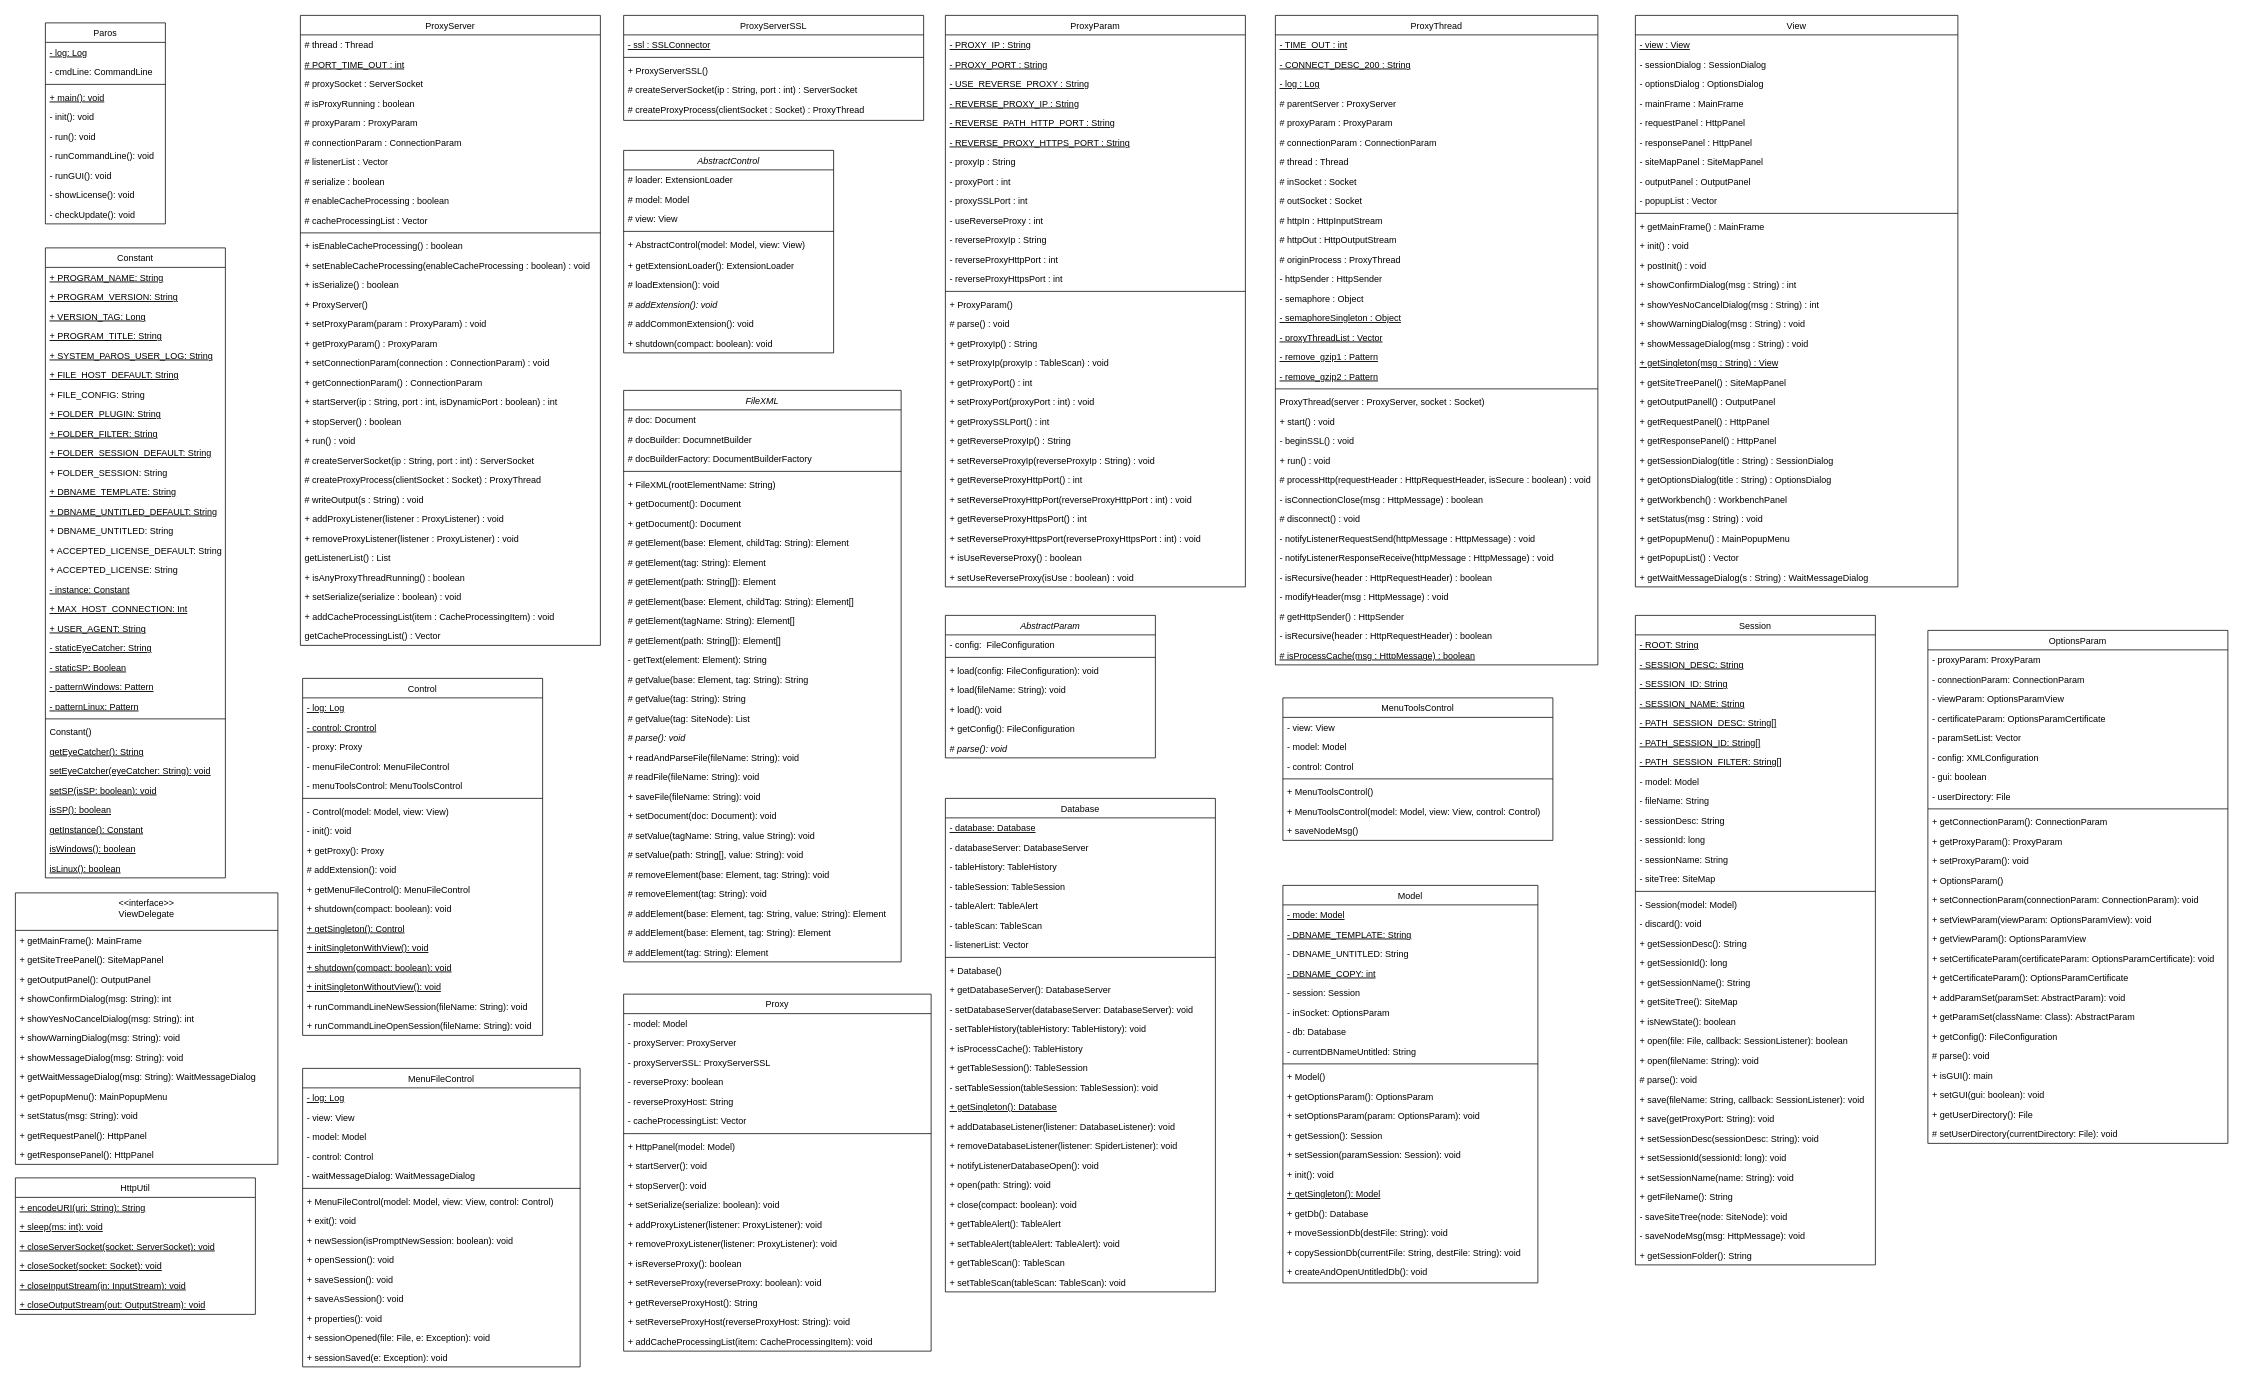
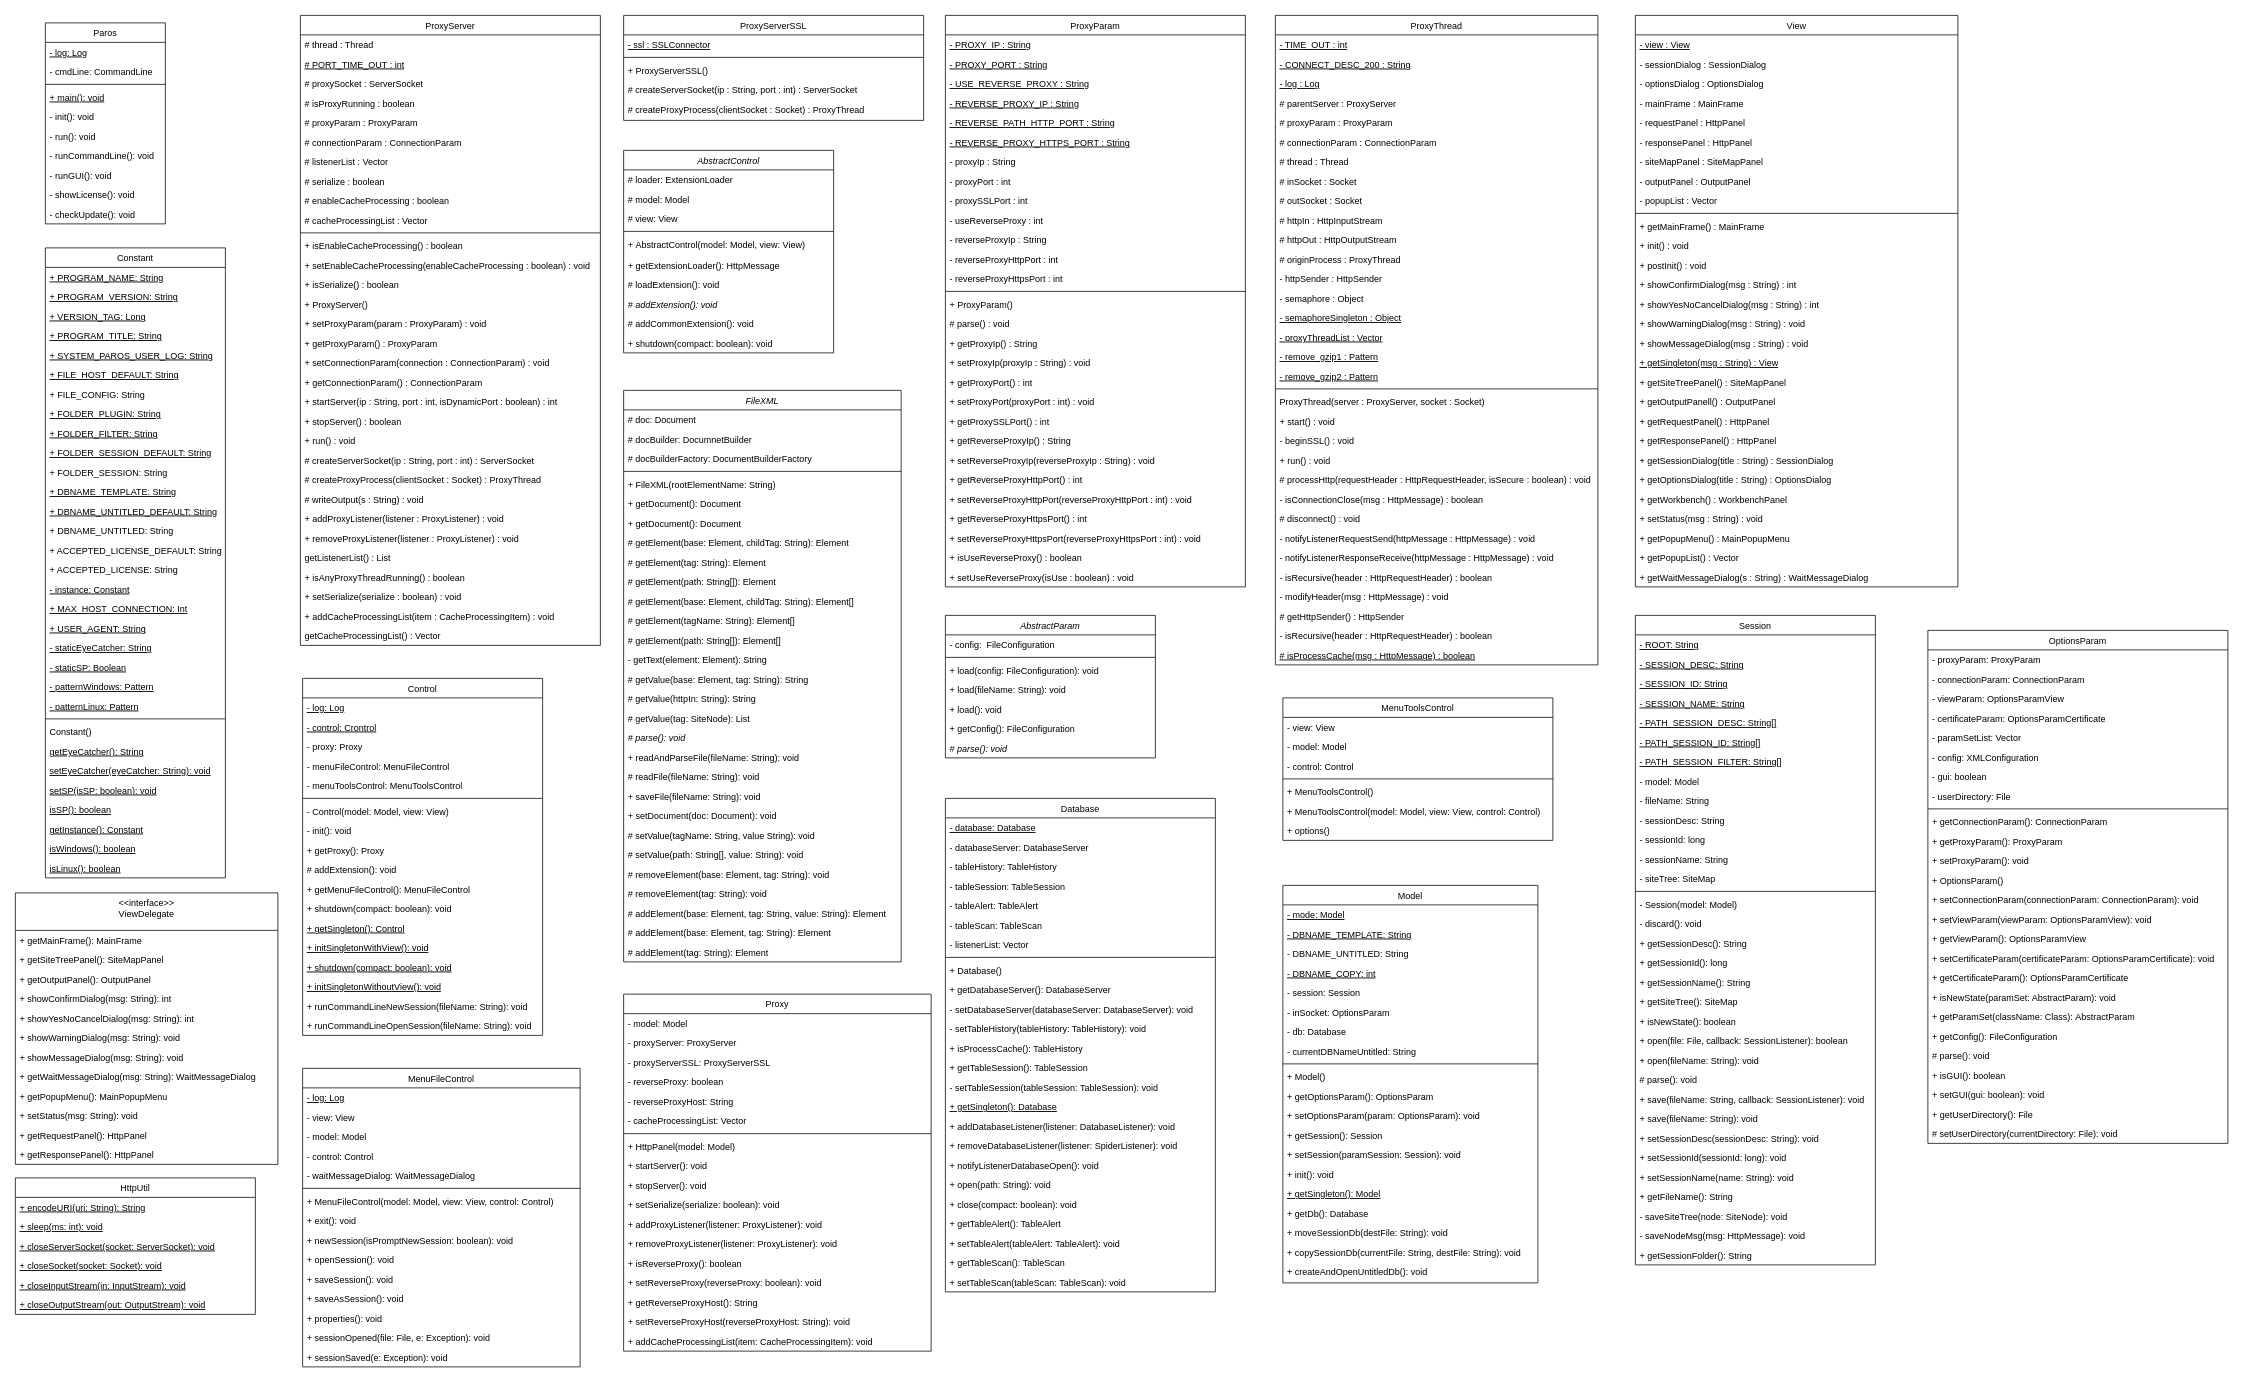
node "+ getExtensionLoader(): ExtensionLoader": label "+ getExtensionLoader(): ExtensionLoader" -> "+ getExtensionLoader(): HttpMessage"
node "+ setProxyIp(proxyIp : TableScan) : void": label "+ setProxyIp(proxyIp : TableScan) : void" -> "+ setProxyIp(proxyIp : String) : void"
node "# getValue(tag: String): String": label "# getValue(tag: String): String" -> "# getValue(httpIn: String): String"
node "+ saveNodeMsg()": label "+ saveNodeMsg()" -> "+ options()"
node "+ addParamSet(paramSet: AbstractParam): void": label "+ addParamSet(paramSet: AbstractParam): void" -> "+ isNewState(paramSet: AbstractParam): void"
node "+ isGUI(): main": label "+ isGUI(): main" -> "+ isGUI(): boolean"
node "+ save(getProxyPort: String): void": label "+ save(getProxyPort: String): void" -> "+ save(fileName: String): void"
